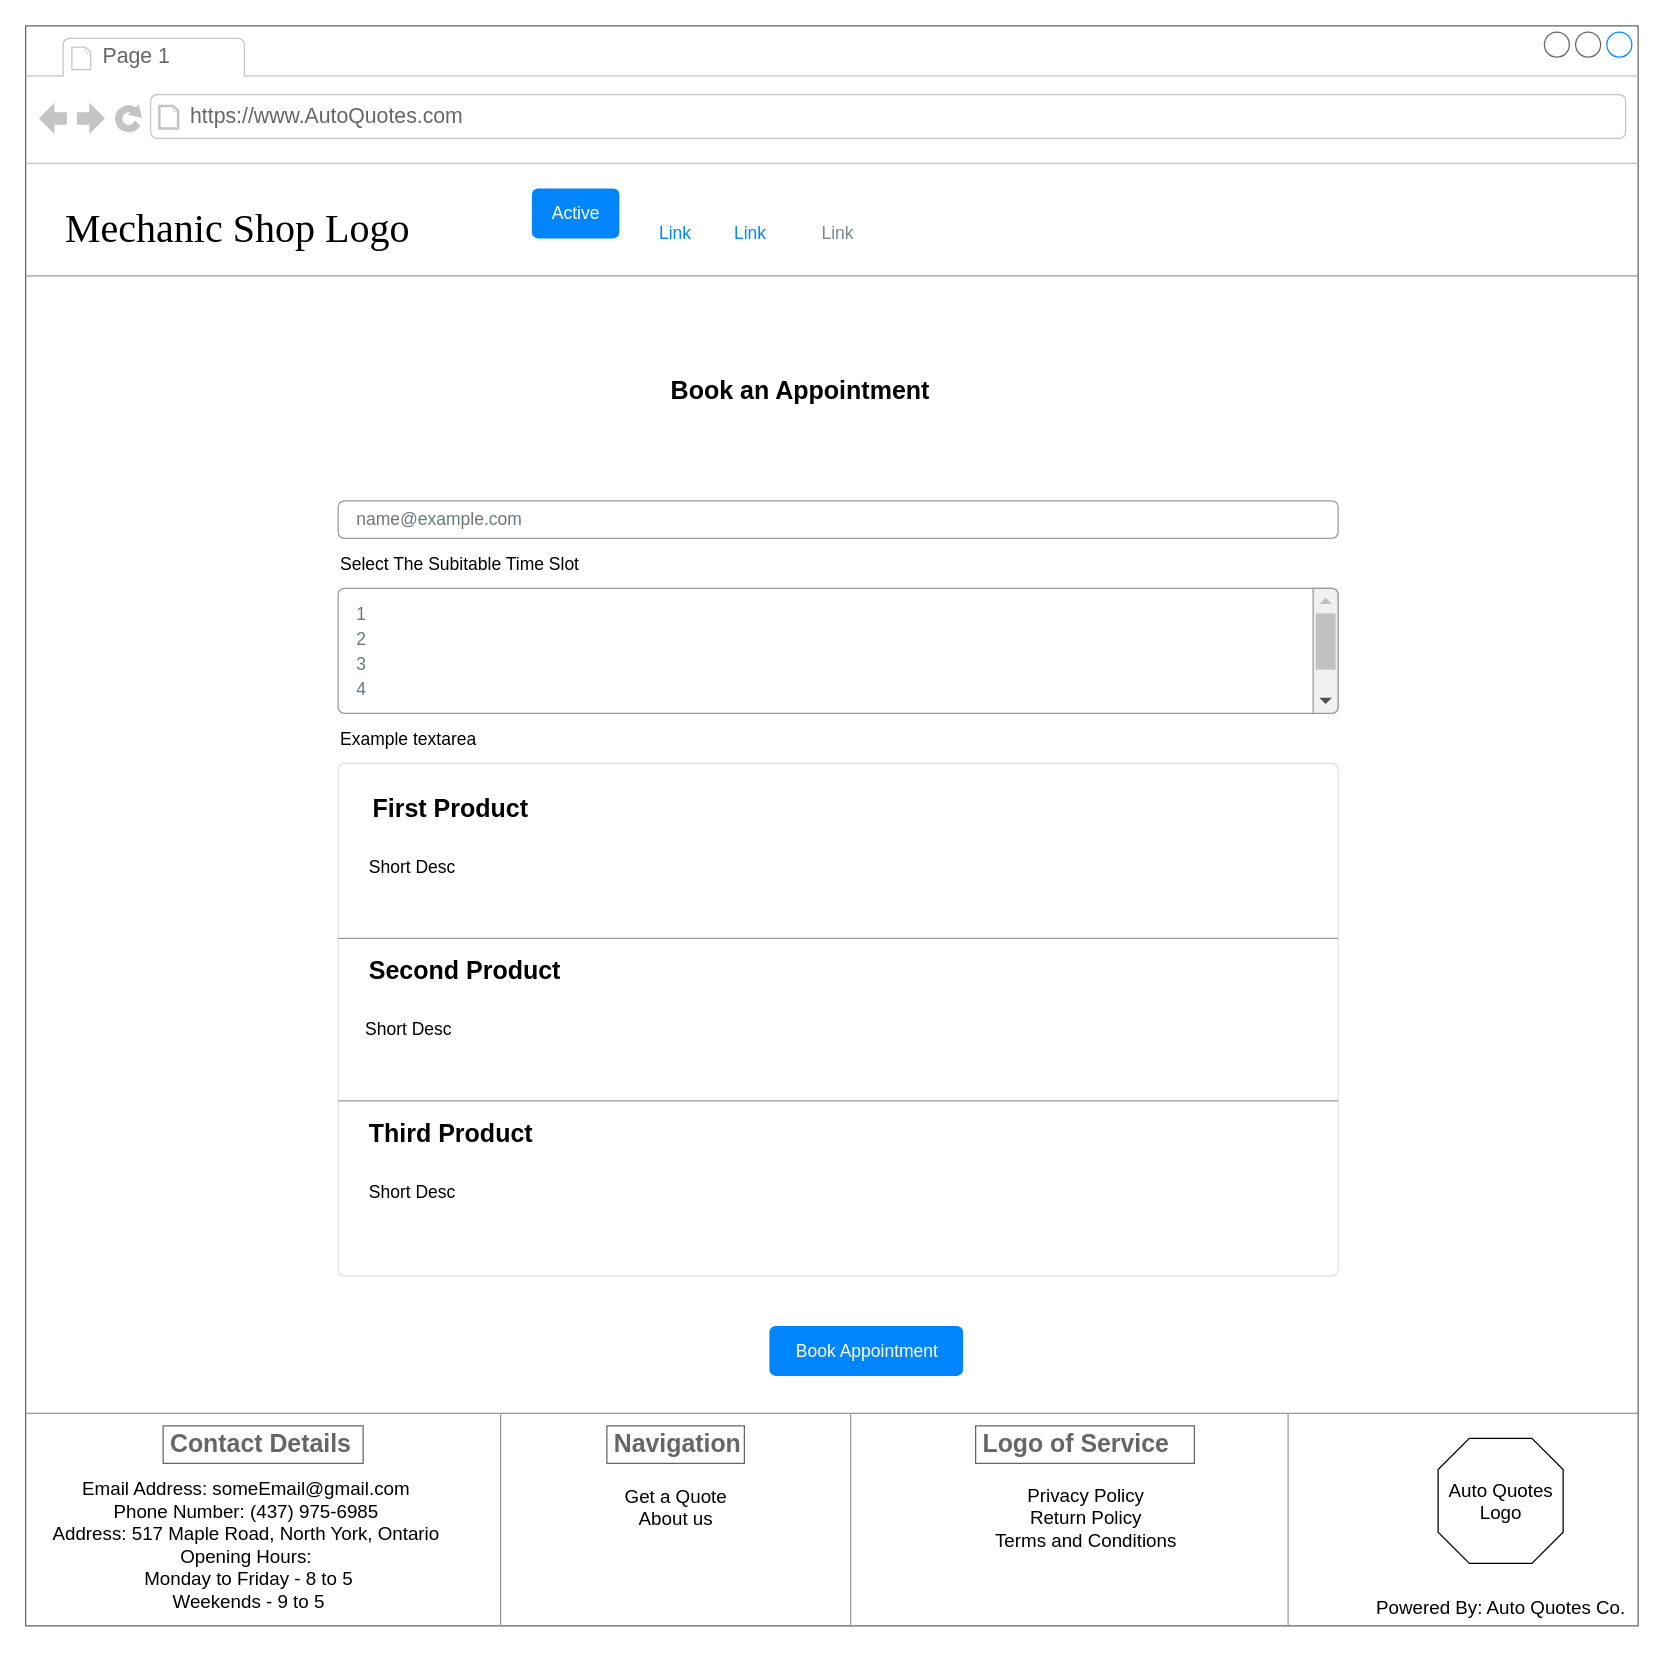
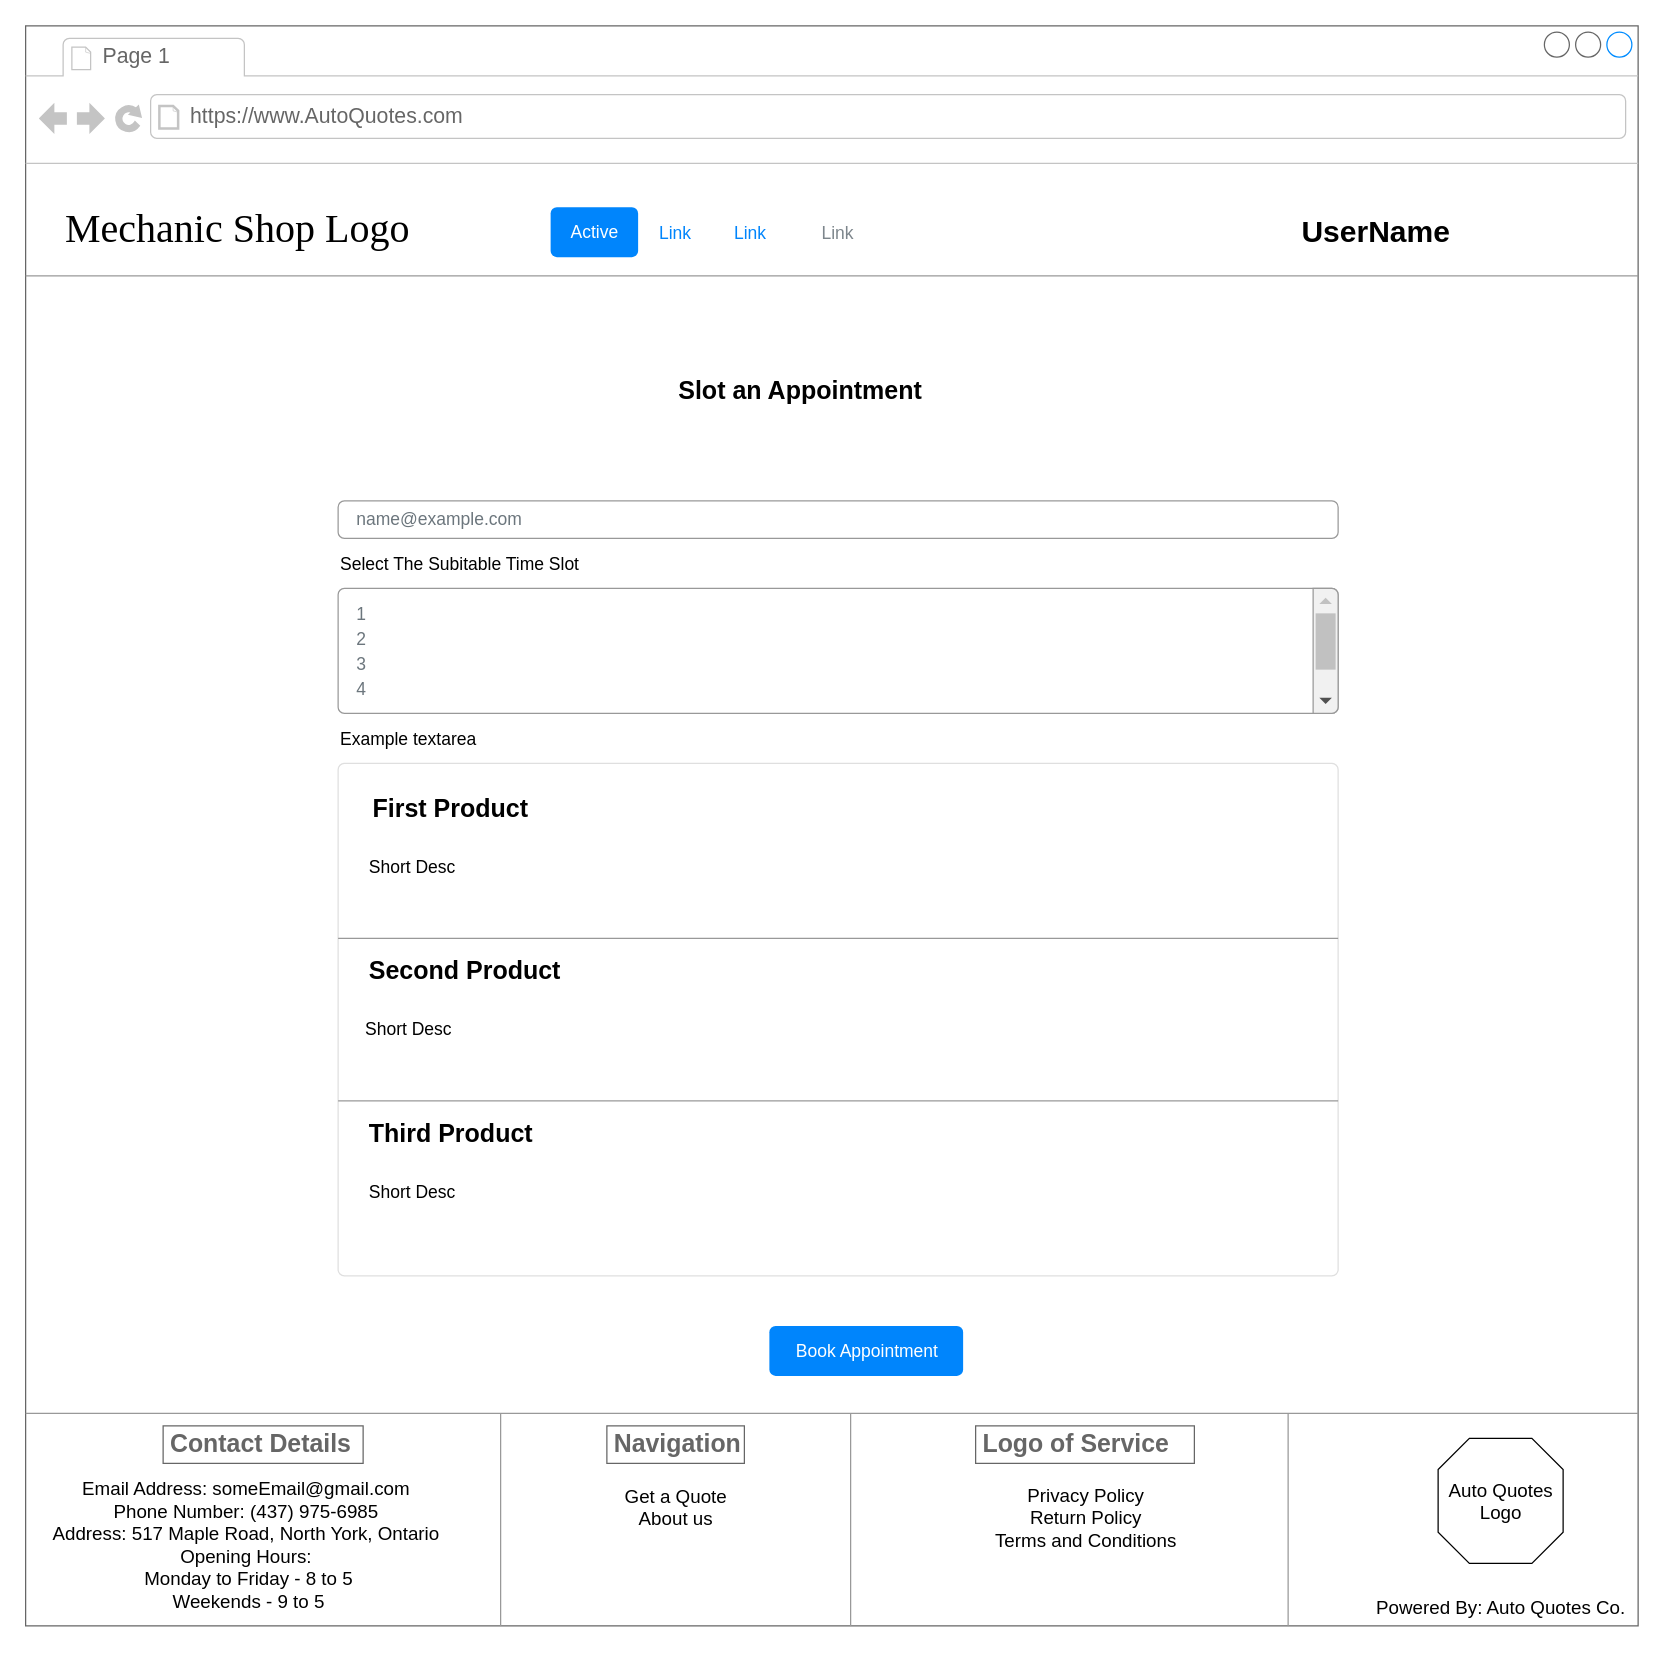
node "Active": moved (576, 213) -> (594, 232)
node "UserName": added
node "Book an Appointment": label "Book an Appointment" -> "Slot an Appointment"
